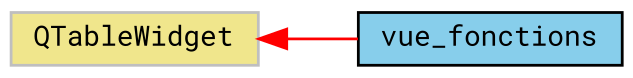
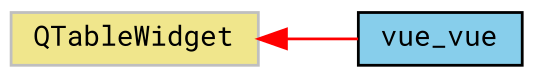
node "vue_fonctions": label "vue_fonctions" -> "vue_vue"
